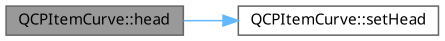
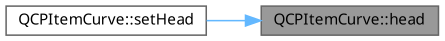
edge "QCPItemCurve::head" -> "QCPItemCurve::setHead": reversed
